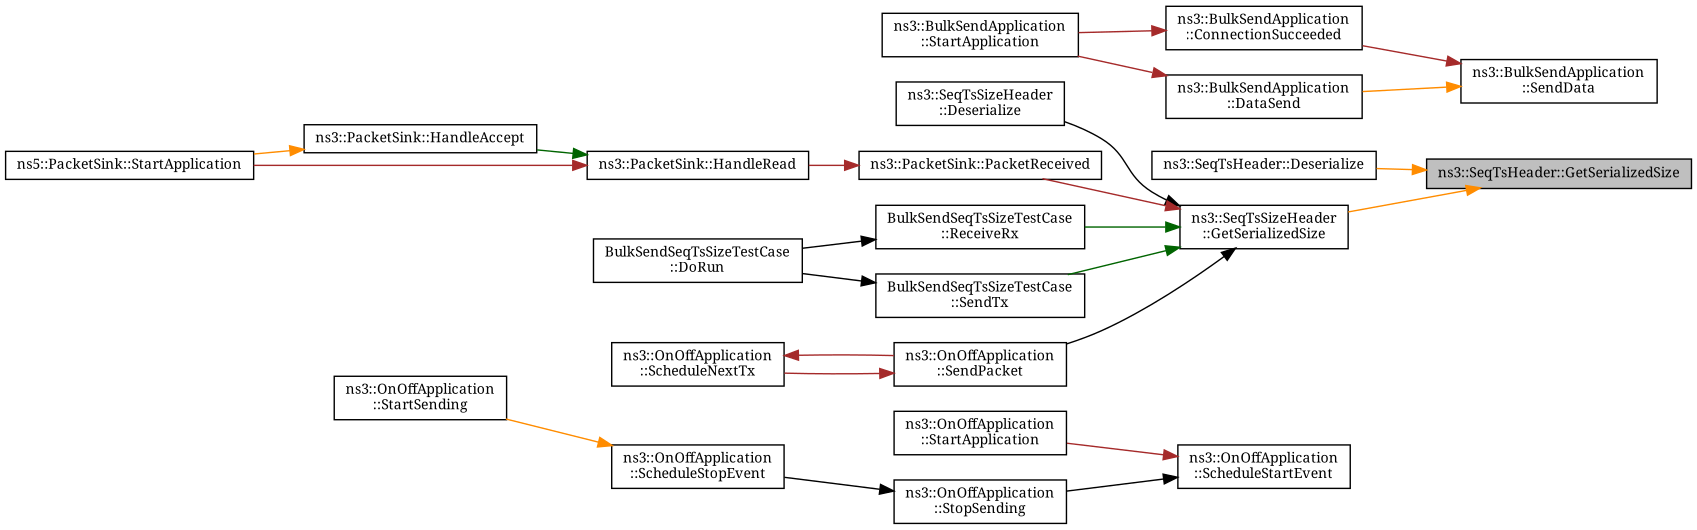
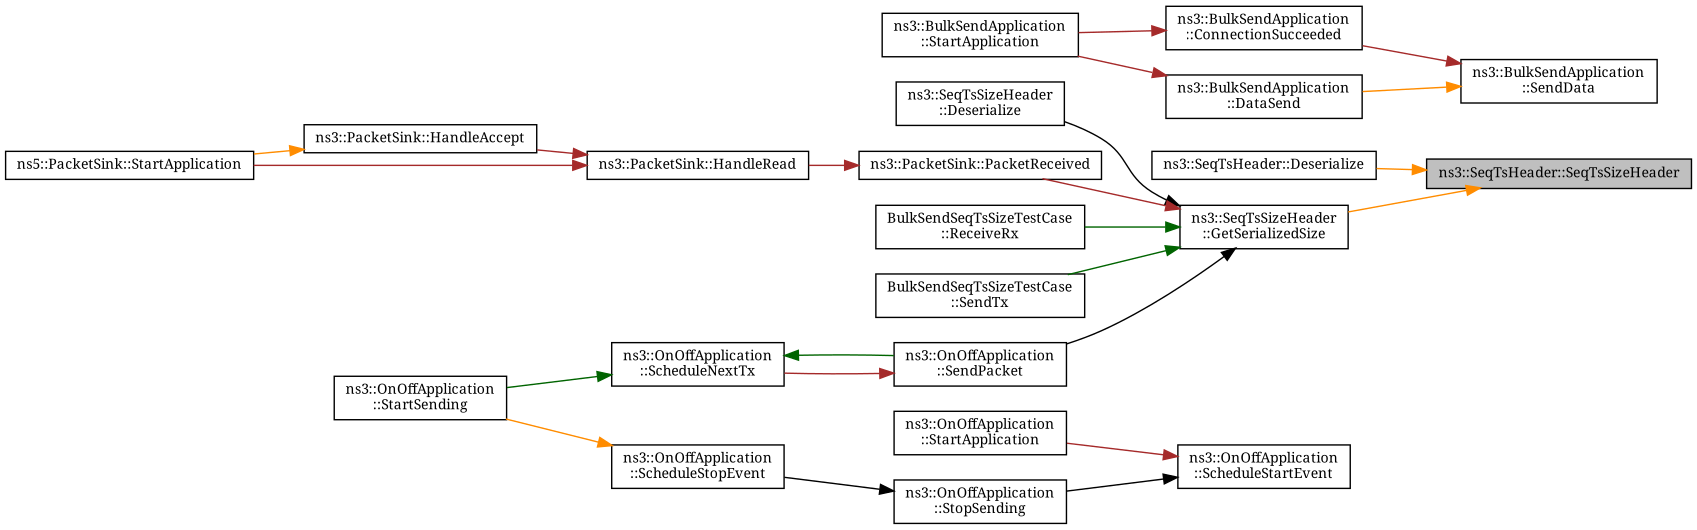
edge "ns3::PacketSink::HandleAccept" -> "ns3::PacketSink::HandleRead": color darkgreen -> brown
node "ns3::SeqTsHeader::GetSerializedSize": label "ns3::SeqTsHeader::GetSerializedSize" -> "ns3::SeqTsHeader::SeqTsSizeHeader"
node "BulkSendSeqTsSizeTestCase ::DoRun": removed
edge "ns3::OnOffApplication ::SendPacket" -> "ns3::OnOffApplication ::ScheduleNextTx": color brown -> darkgreen
edge "ns3::OnOffApplication ::StartSending" -> "ns3::OnOffApplication ::ScheduleNextTx": added
